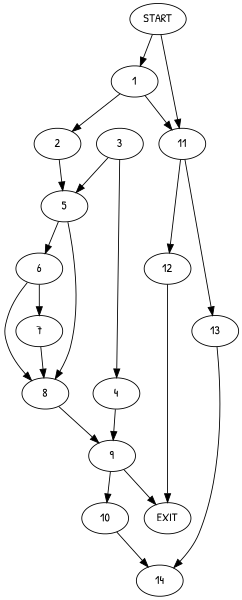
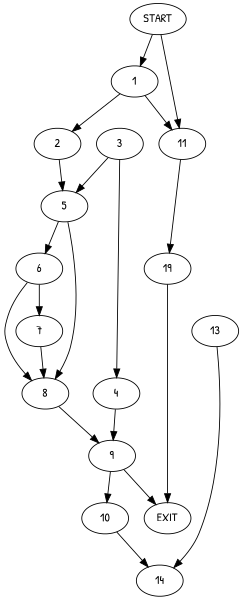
edge "11" -> "13": removed
node "12": label "12" -> "19"
